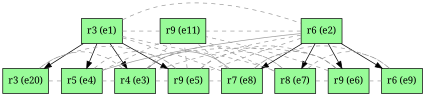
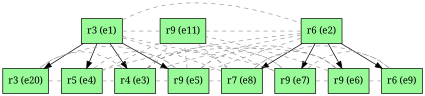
edge "r6 (e2)" -- "r5 (e4)": style solid -> dashed
edge "r4 (e3)" -- "r7 (e8)": style solid -> dashed
node "r8 (e7)": label "r8 (e7)" -> "r9 (e7)"
